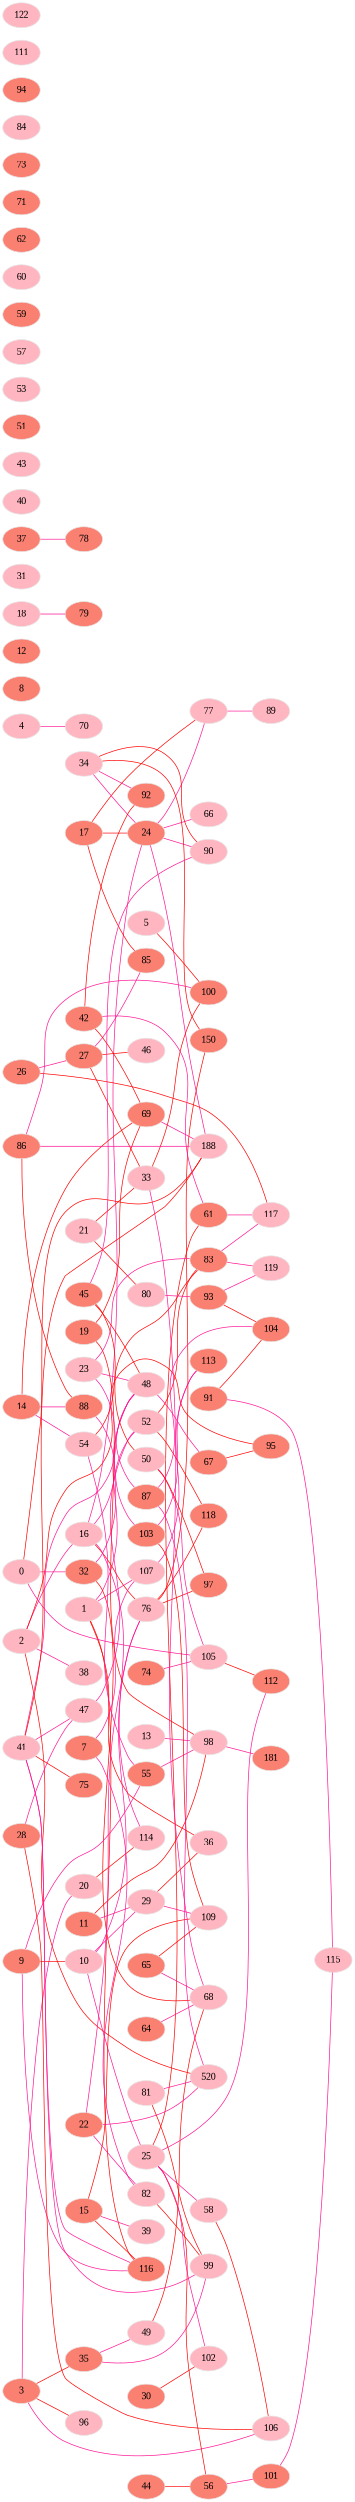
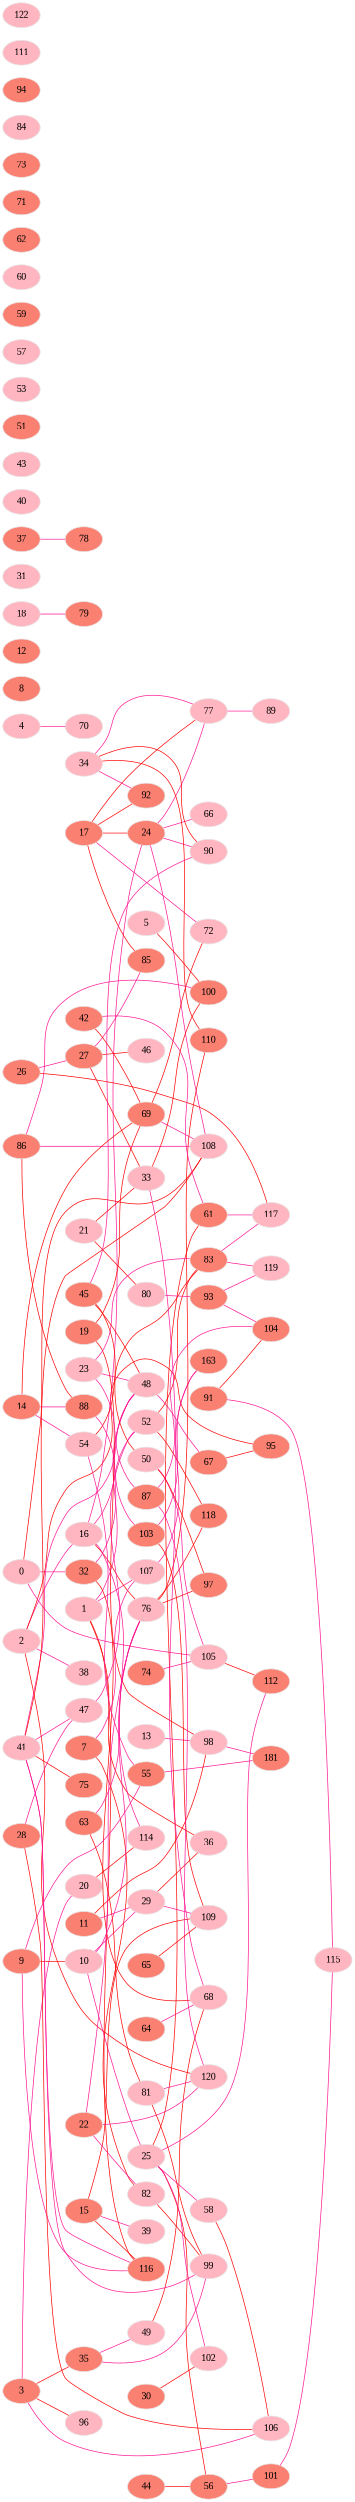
edge "34" -- "24": now "34" -- "77"
edge "92" -- "42": now "92" -- "17"
node "72": added
node "150": label "150" -> "110"
node "188": label "188" -> "108"
edge "93" -- "104": color red -> deeppink
node "113": label "113" -> "163"
edge "98" -- "55": now "181" -- "55"
node "63": added
edge "7" -- "82": color deeppink -> red
edge "65" -- "68": removed
node "520": label "520" -> "120"
